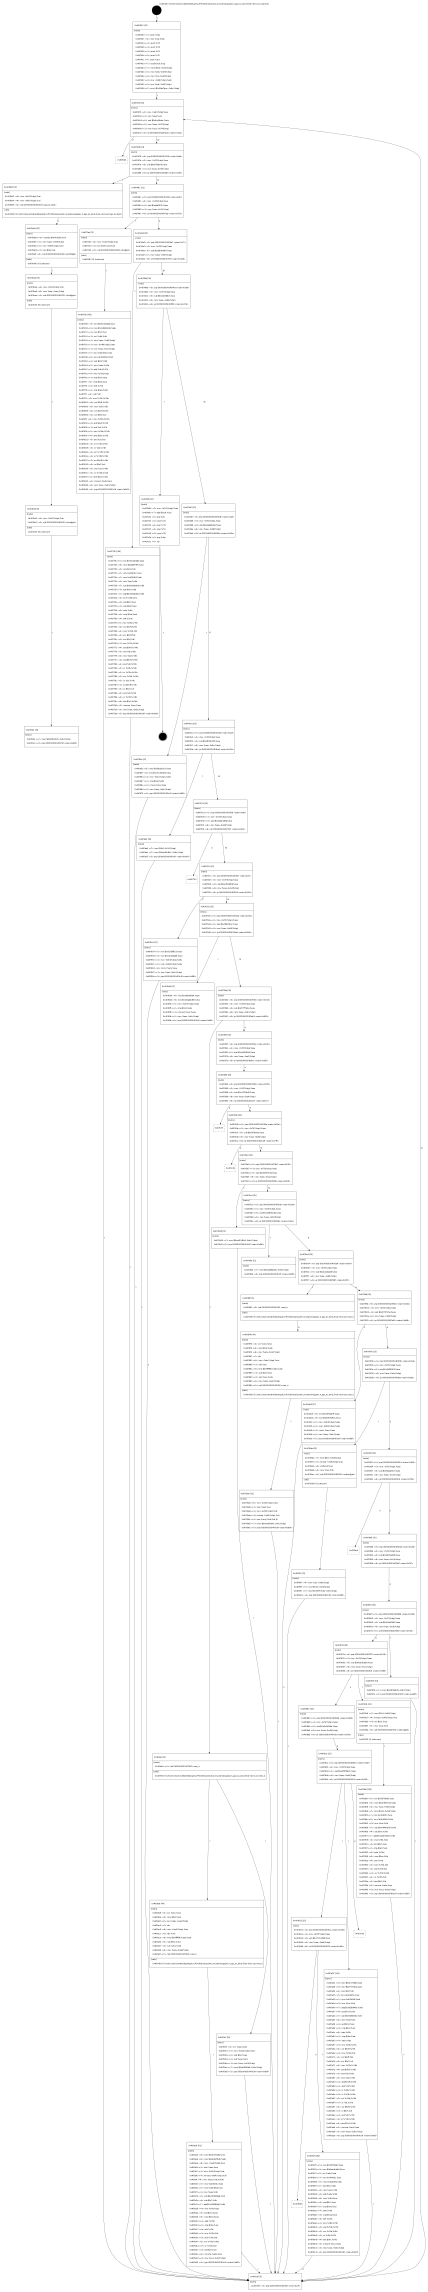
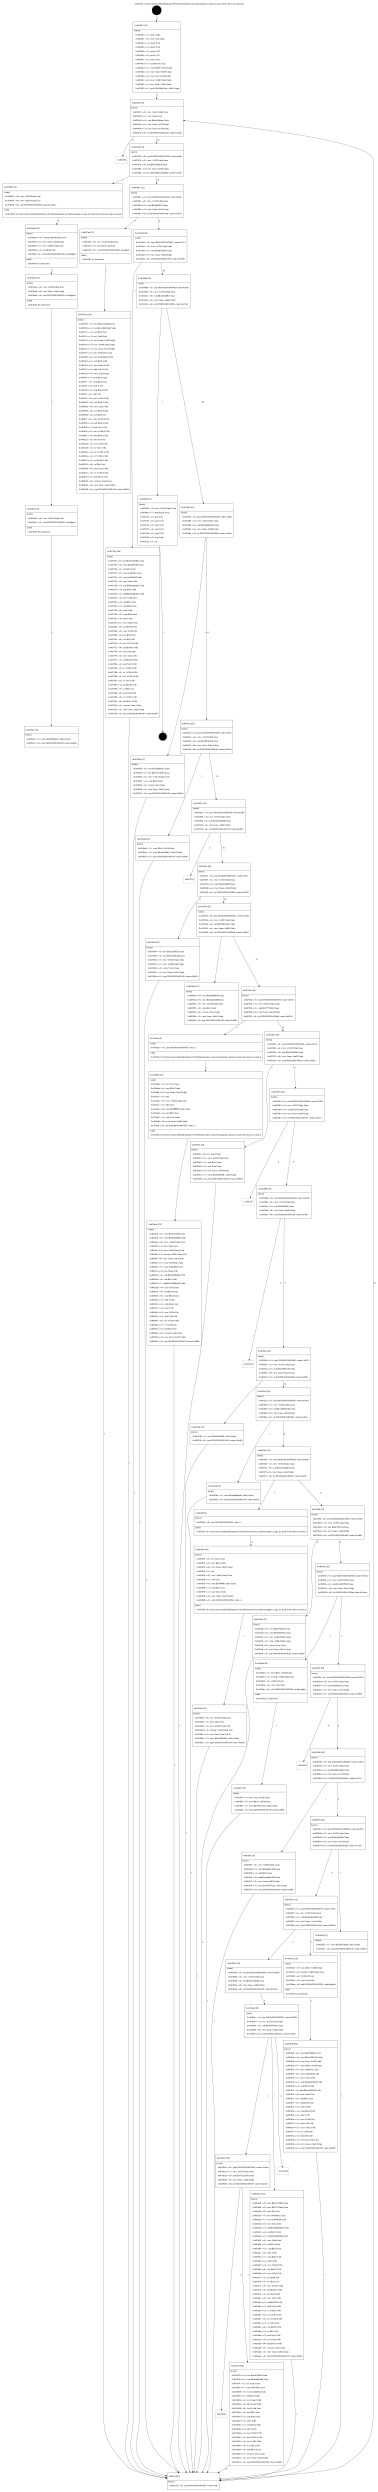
node "0x401b61 [31]": added
edge "0x401ab3 [5]" -> "0x4019c1 [25]": now "0x401567 [25]" -> "0x4019c1 [25]"
edge "0x40184e [12]" -> "0x401c9f [5]": added, label "1"
